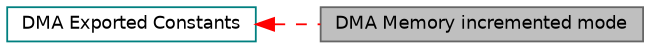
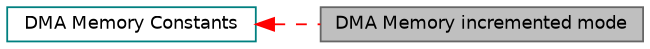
node "DMA Exported Constants": label "DMA Exported Constants" -> "DMA Memory Constants"
